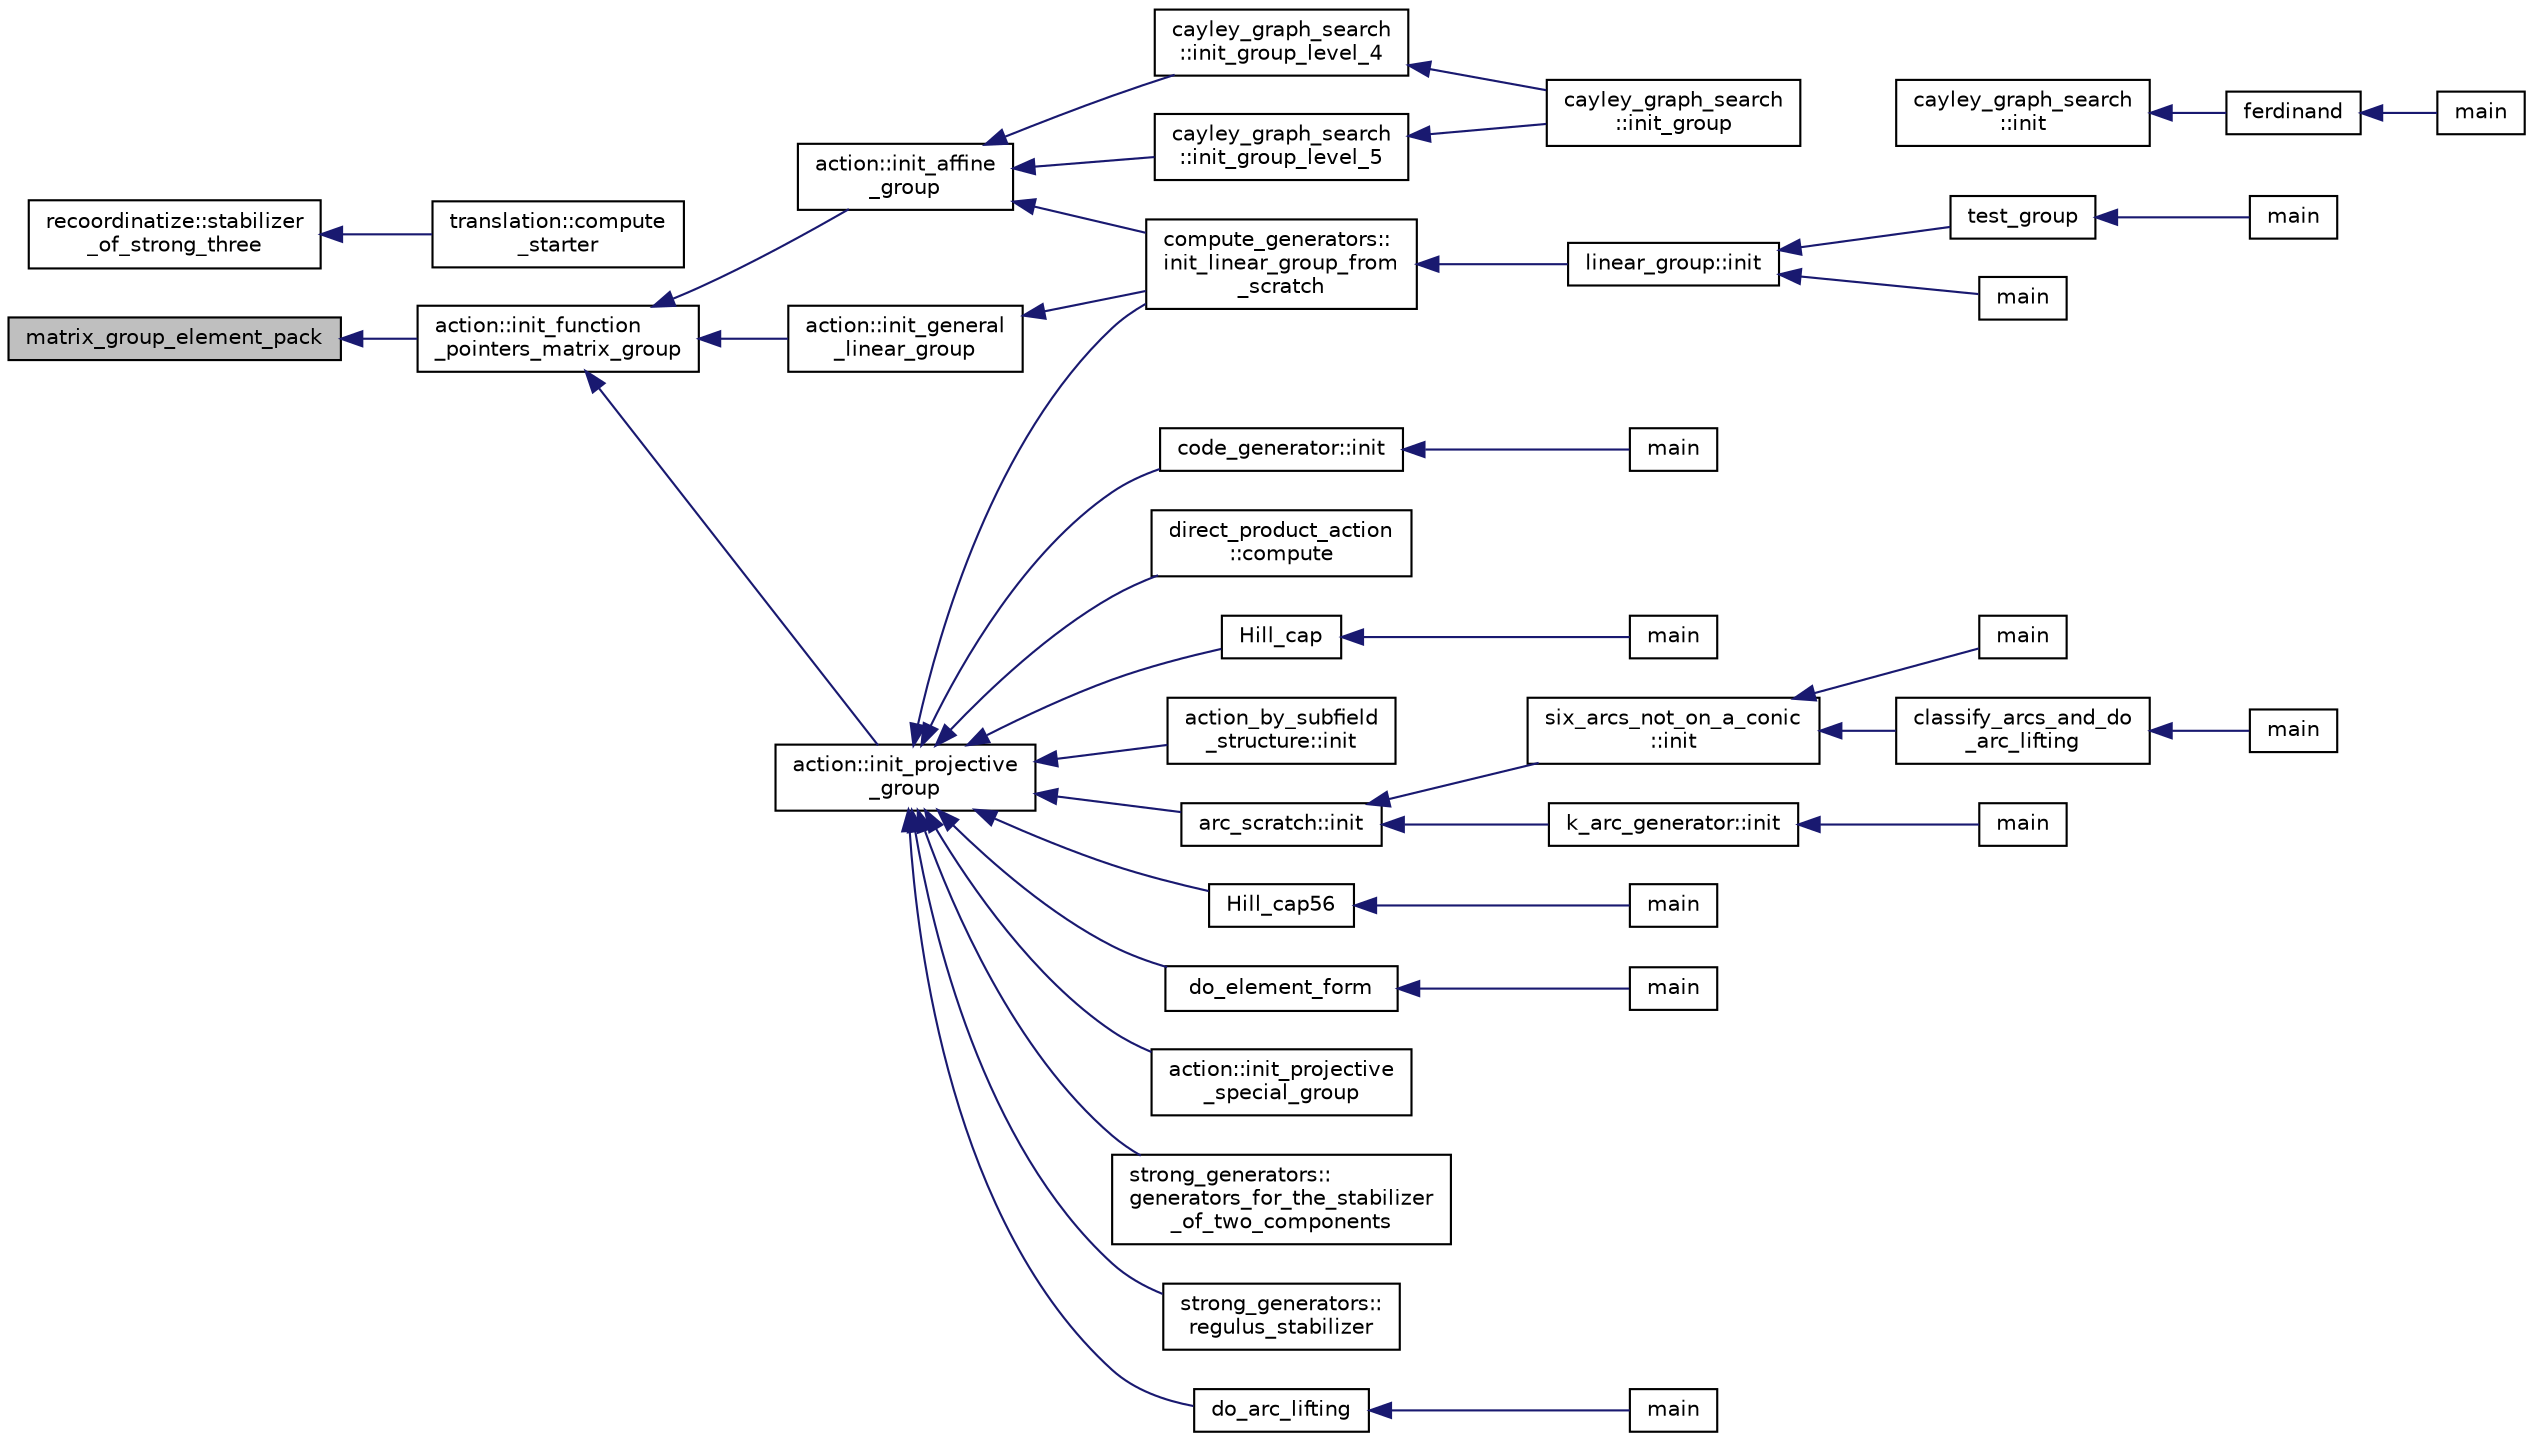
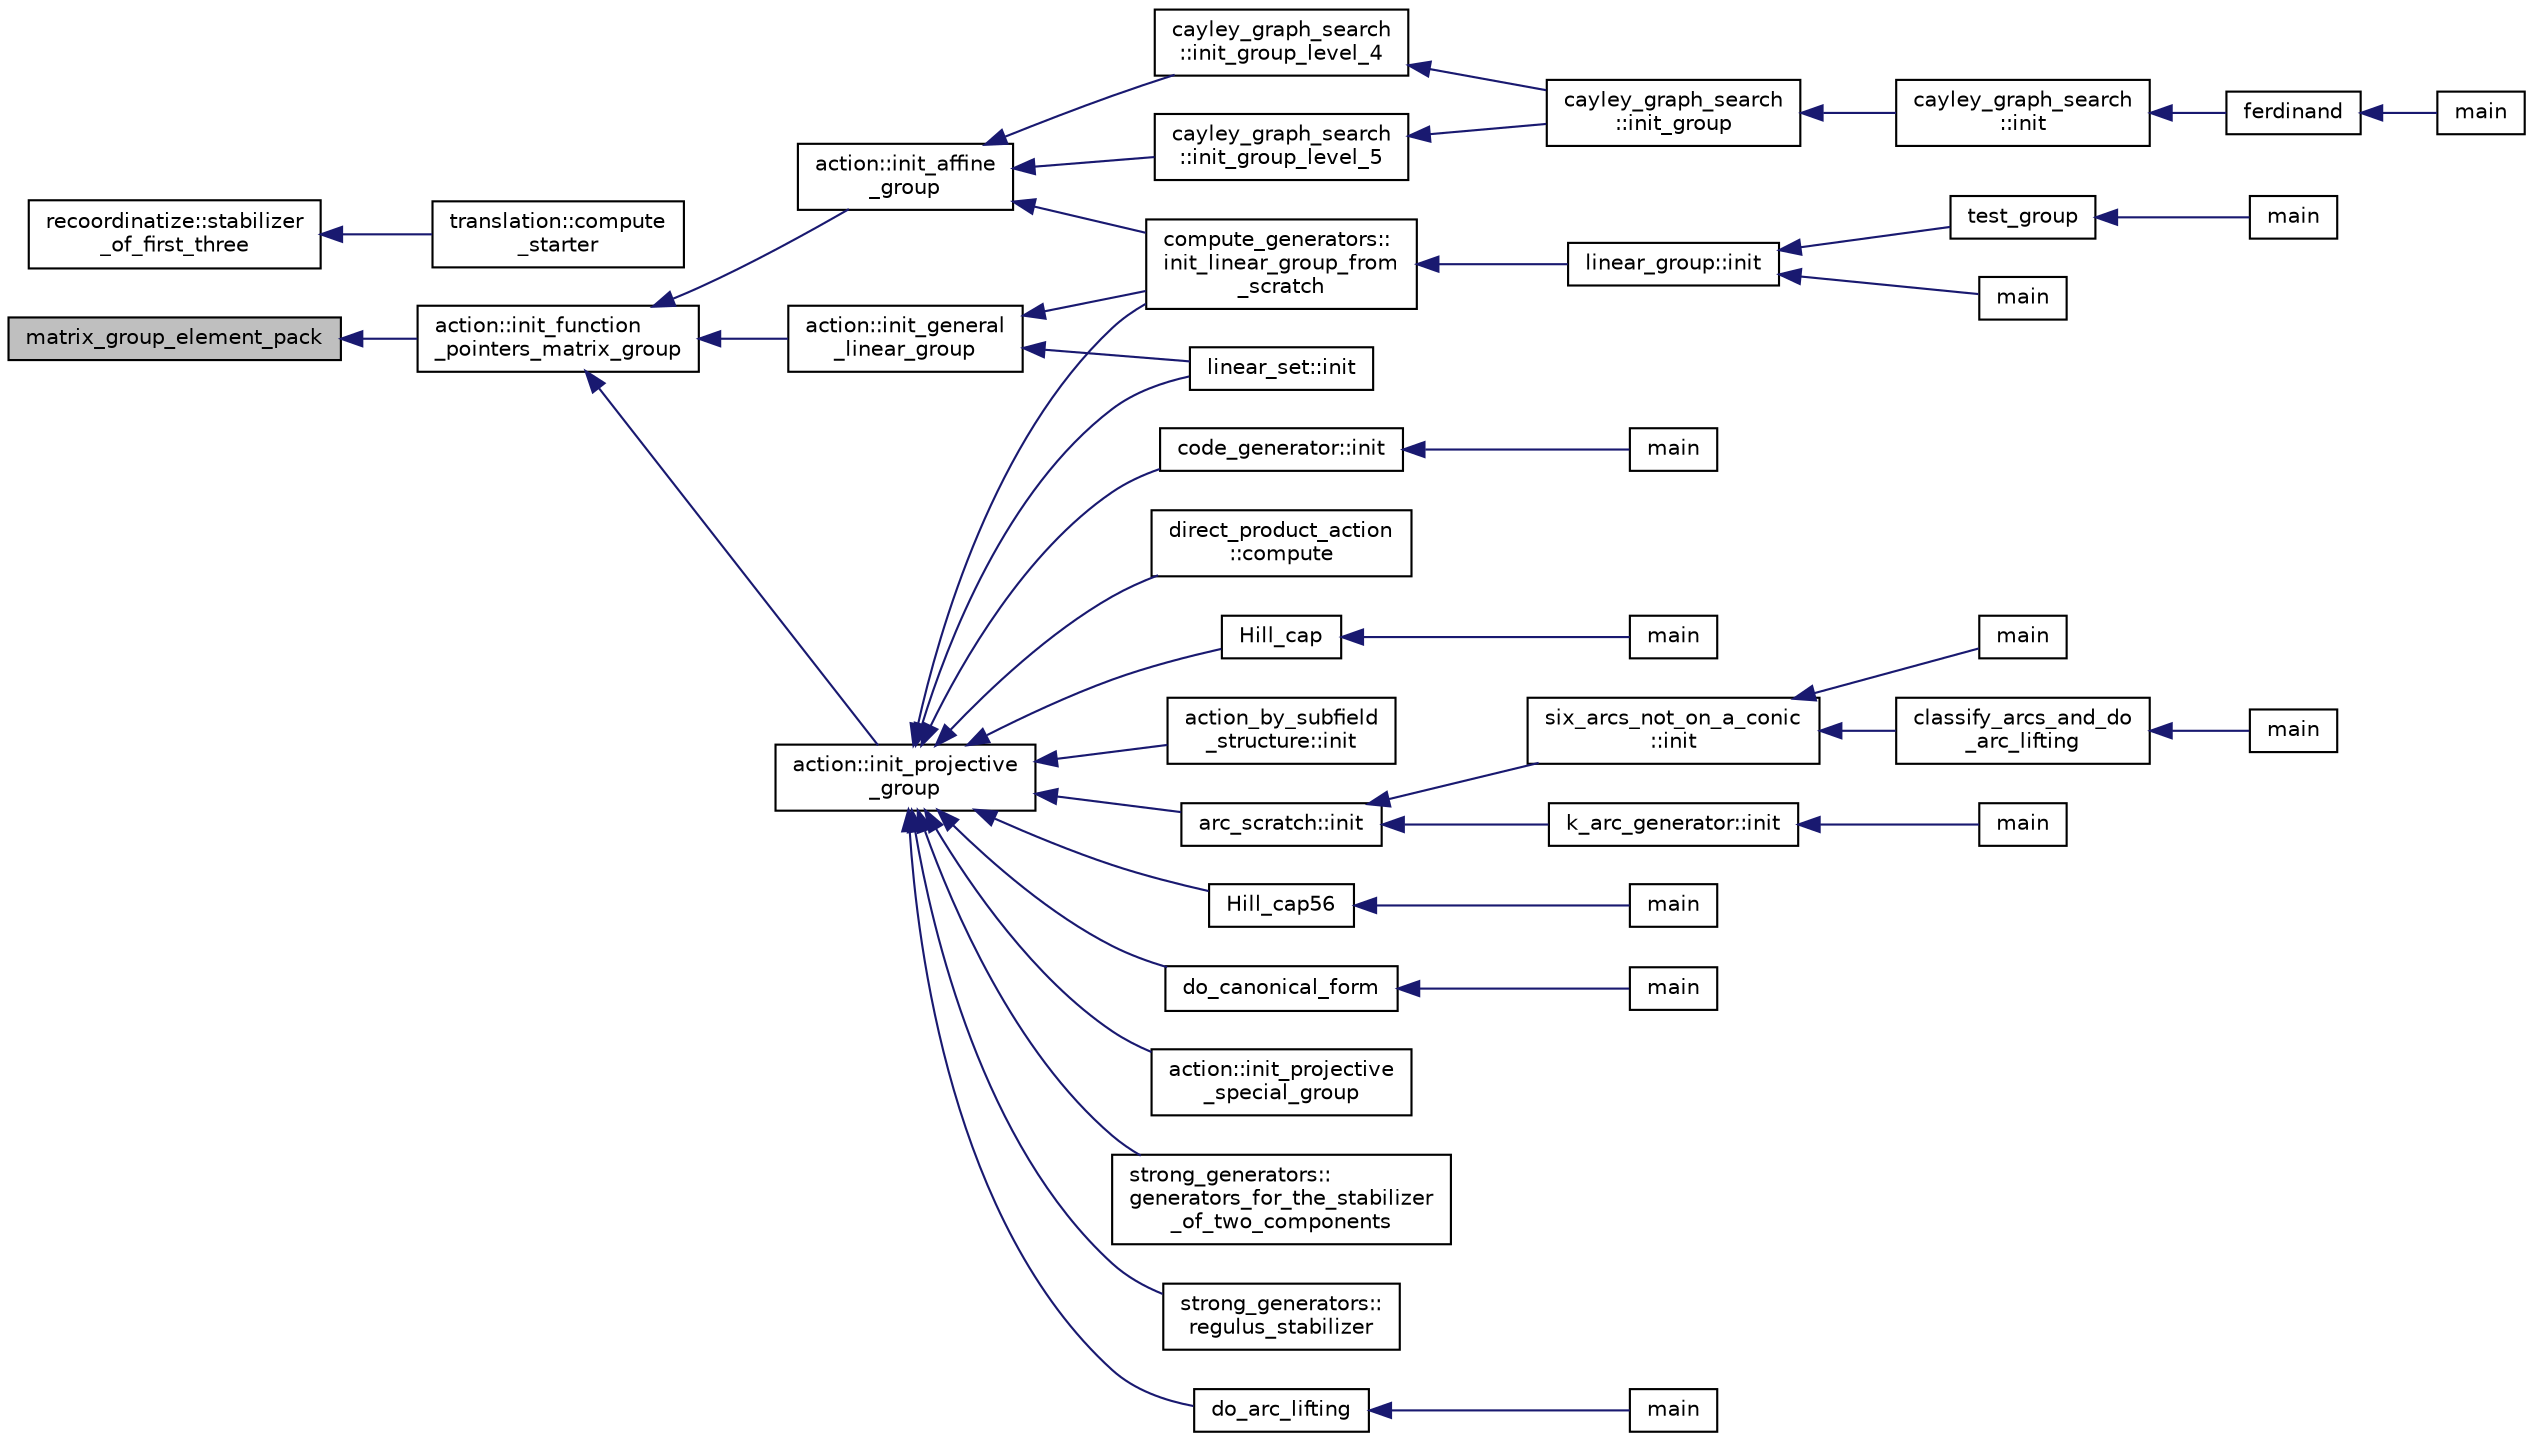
edge "cayley_graph_search ::init" -> "cayley_graph_search ::init_group": added
node "recoordinatize::stabilizer _of_strong_three": label "recoordinatize::stabilizer _of_strong_three" -> "recoordinatize::stabilizer _of_first_three"
node "linear_set::init": added
node "do_element_form": label "do_element_form" -> "do_canonical_form"
